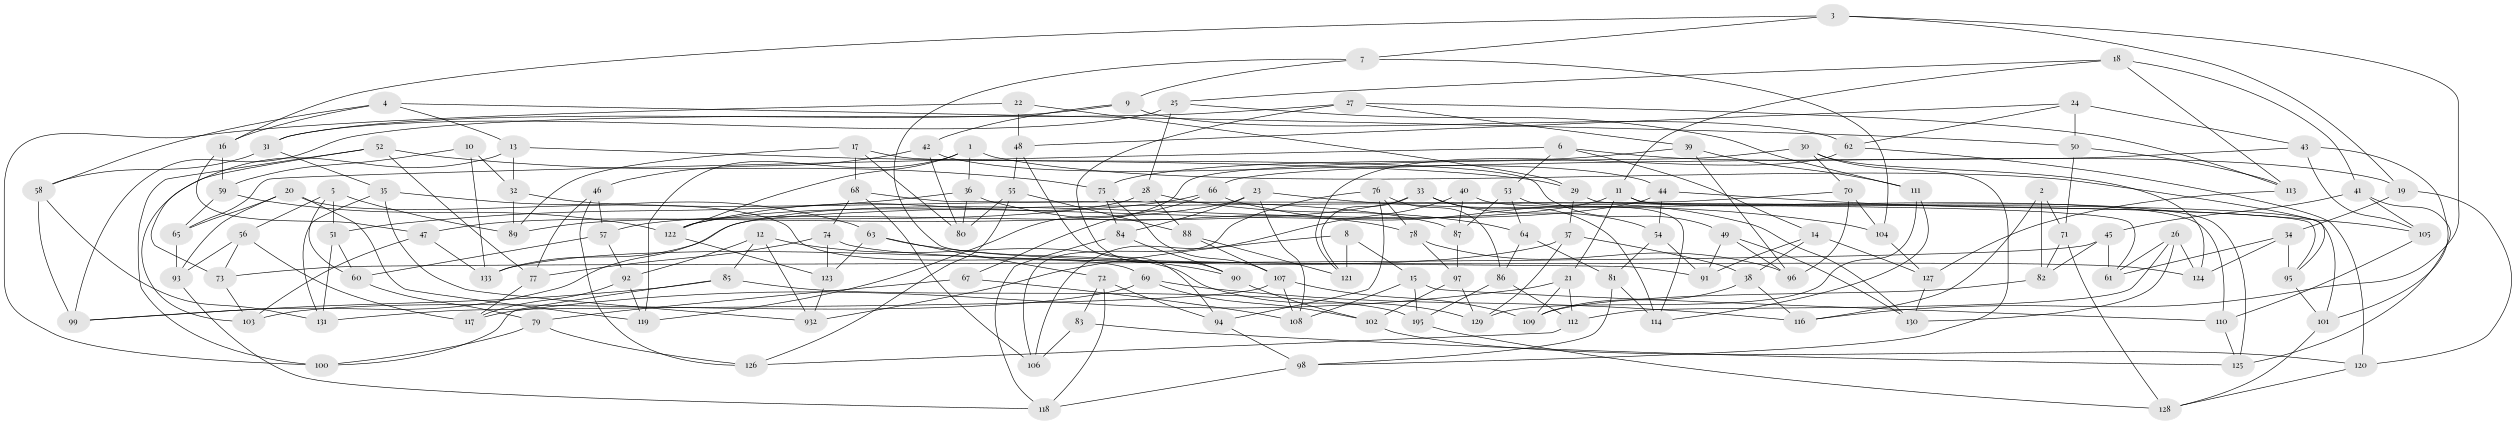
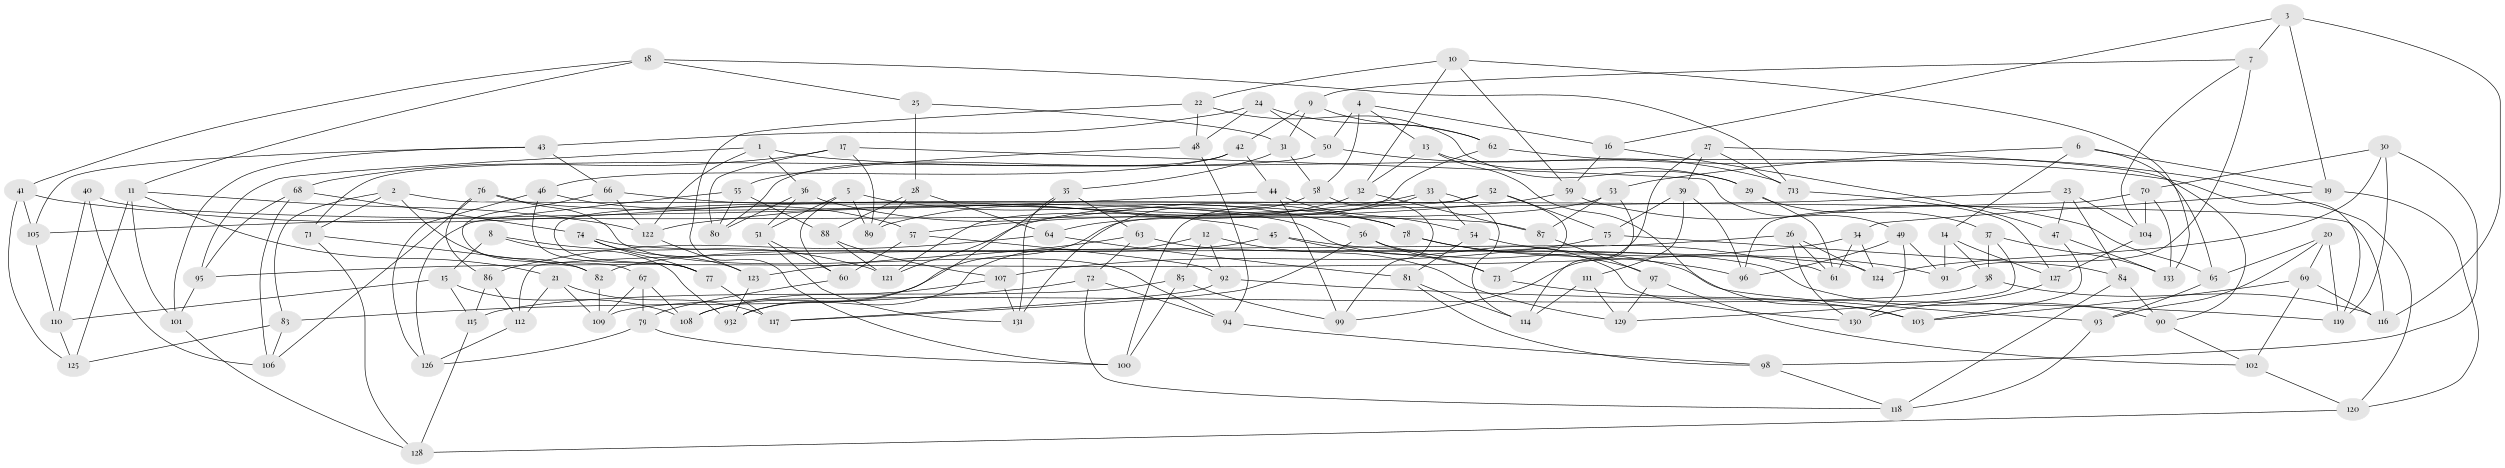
edge "10" -- "22": added
edge "25" -- "111": removed
node "113": label "113" -> "713"
edge "2" -- "83": added
edge "107" -- "109": now "67" -- "109"
node "195": label "195" -> "115"
